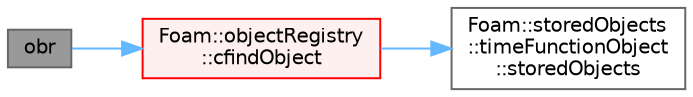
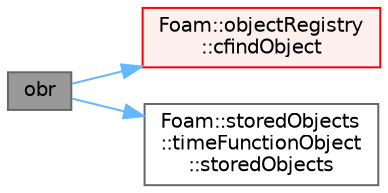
edge "Foam::objectRegistry ::cfindObject" -> "Foam::storedObjects ::timeFunctionObject ::storedObjects": now "obr" -> "Foam::storedObjects ::timeFunctionObject ::storedObjects"
